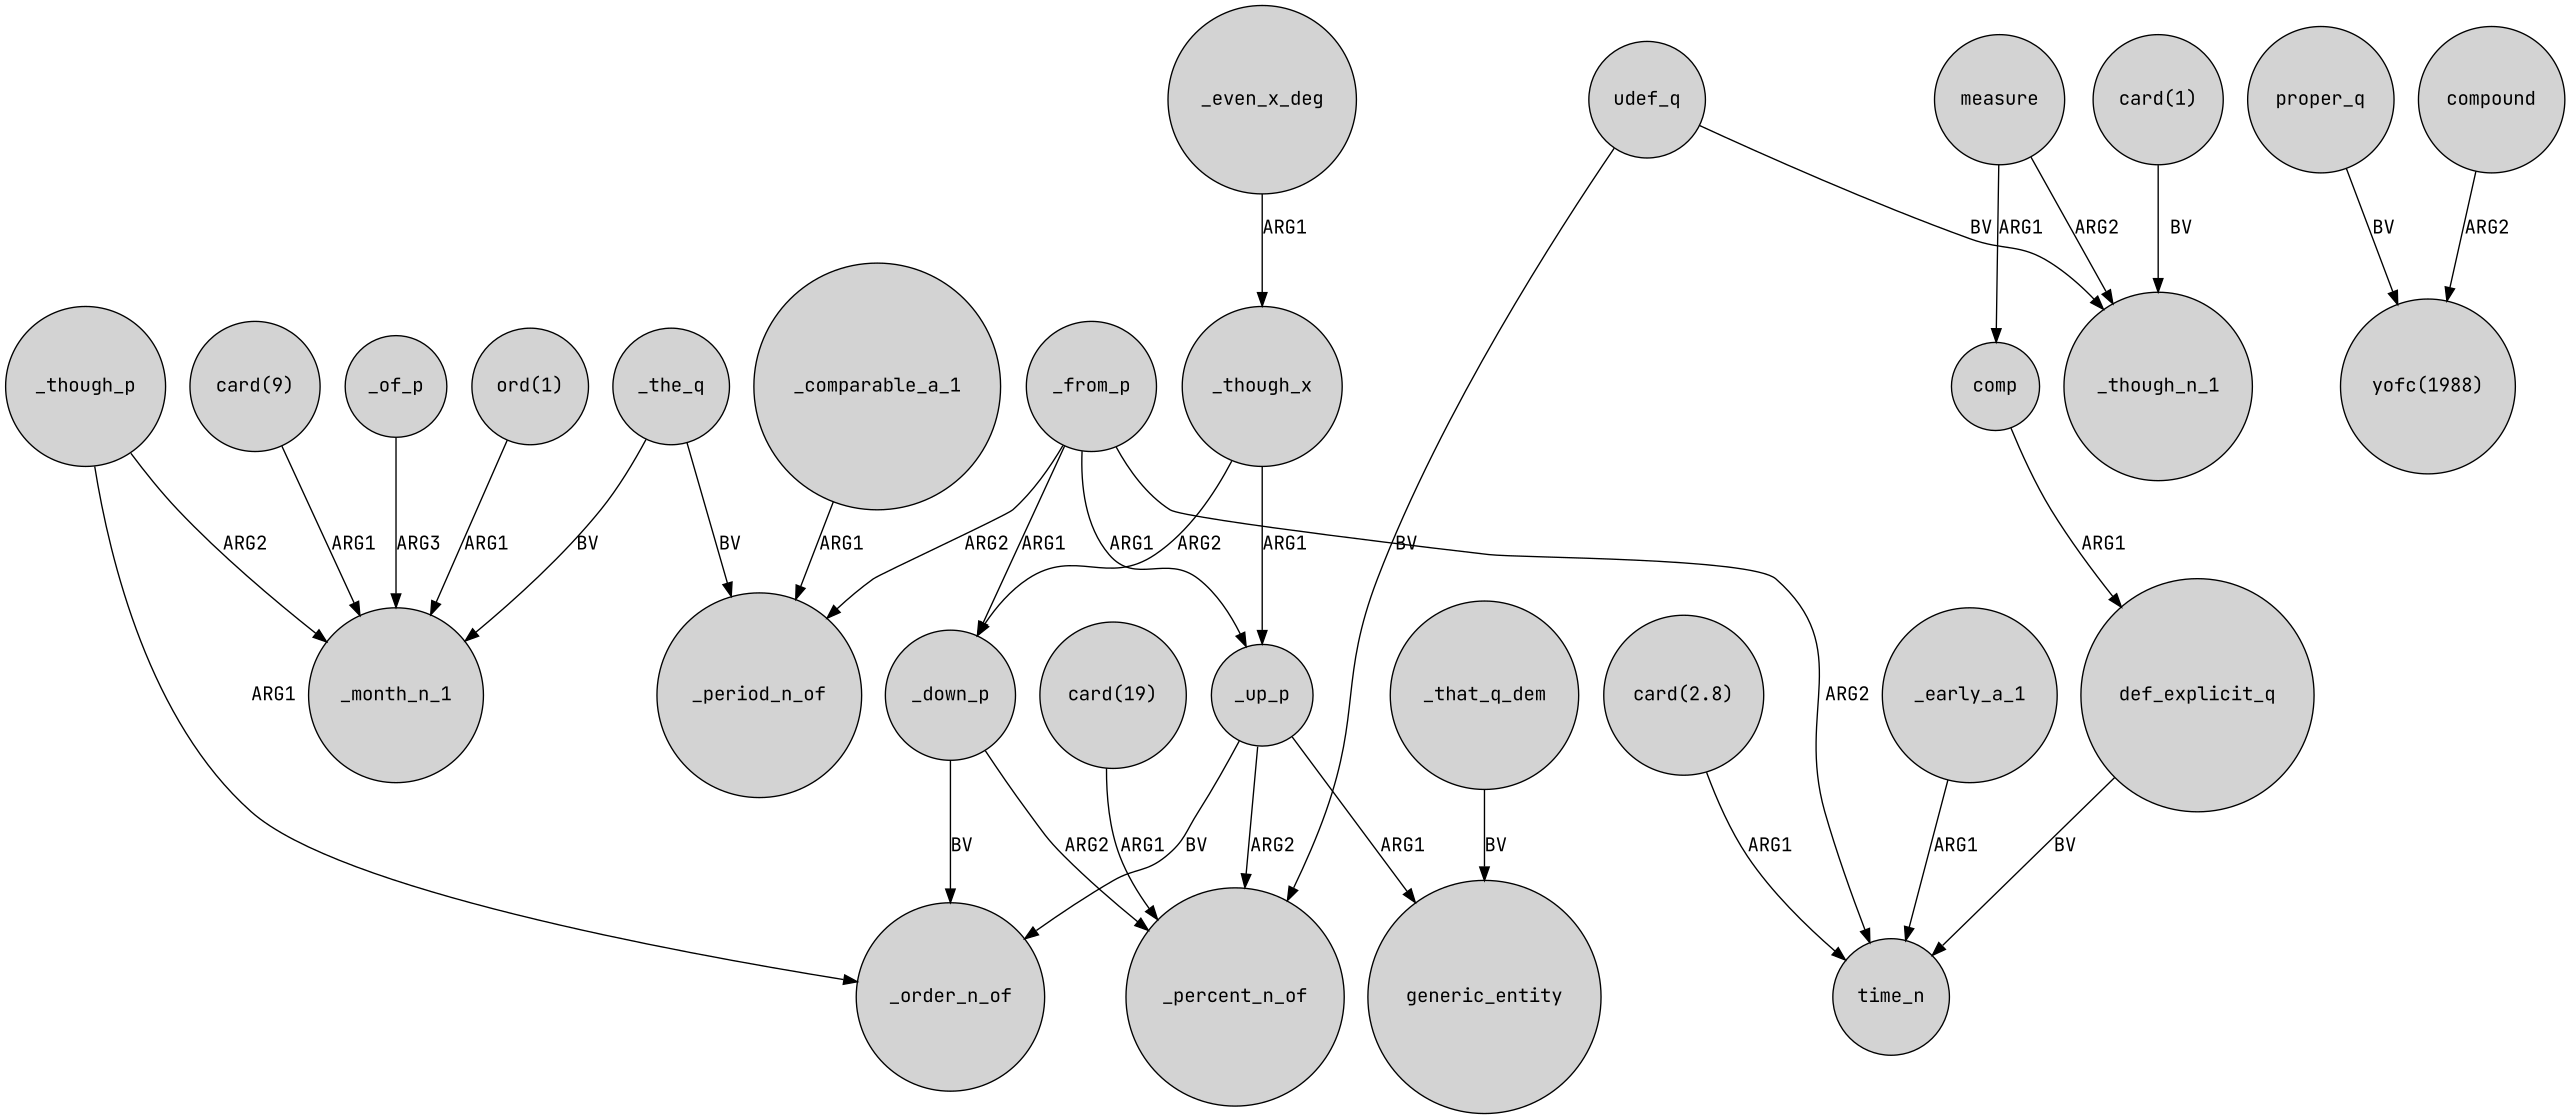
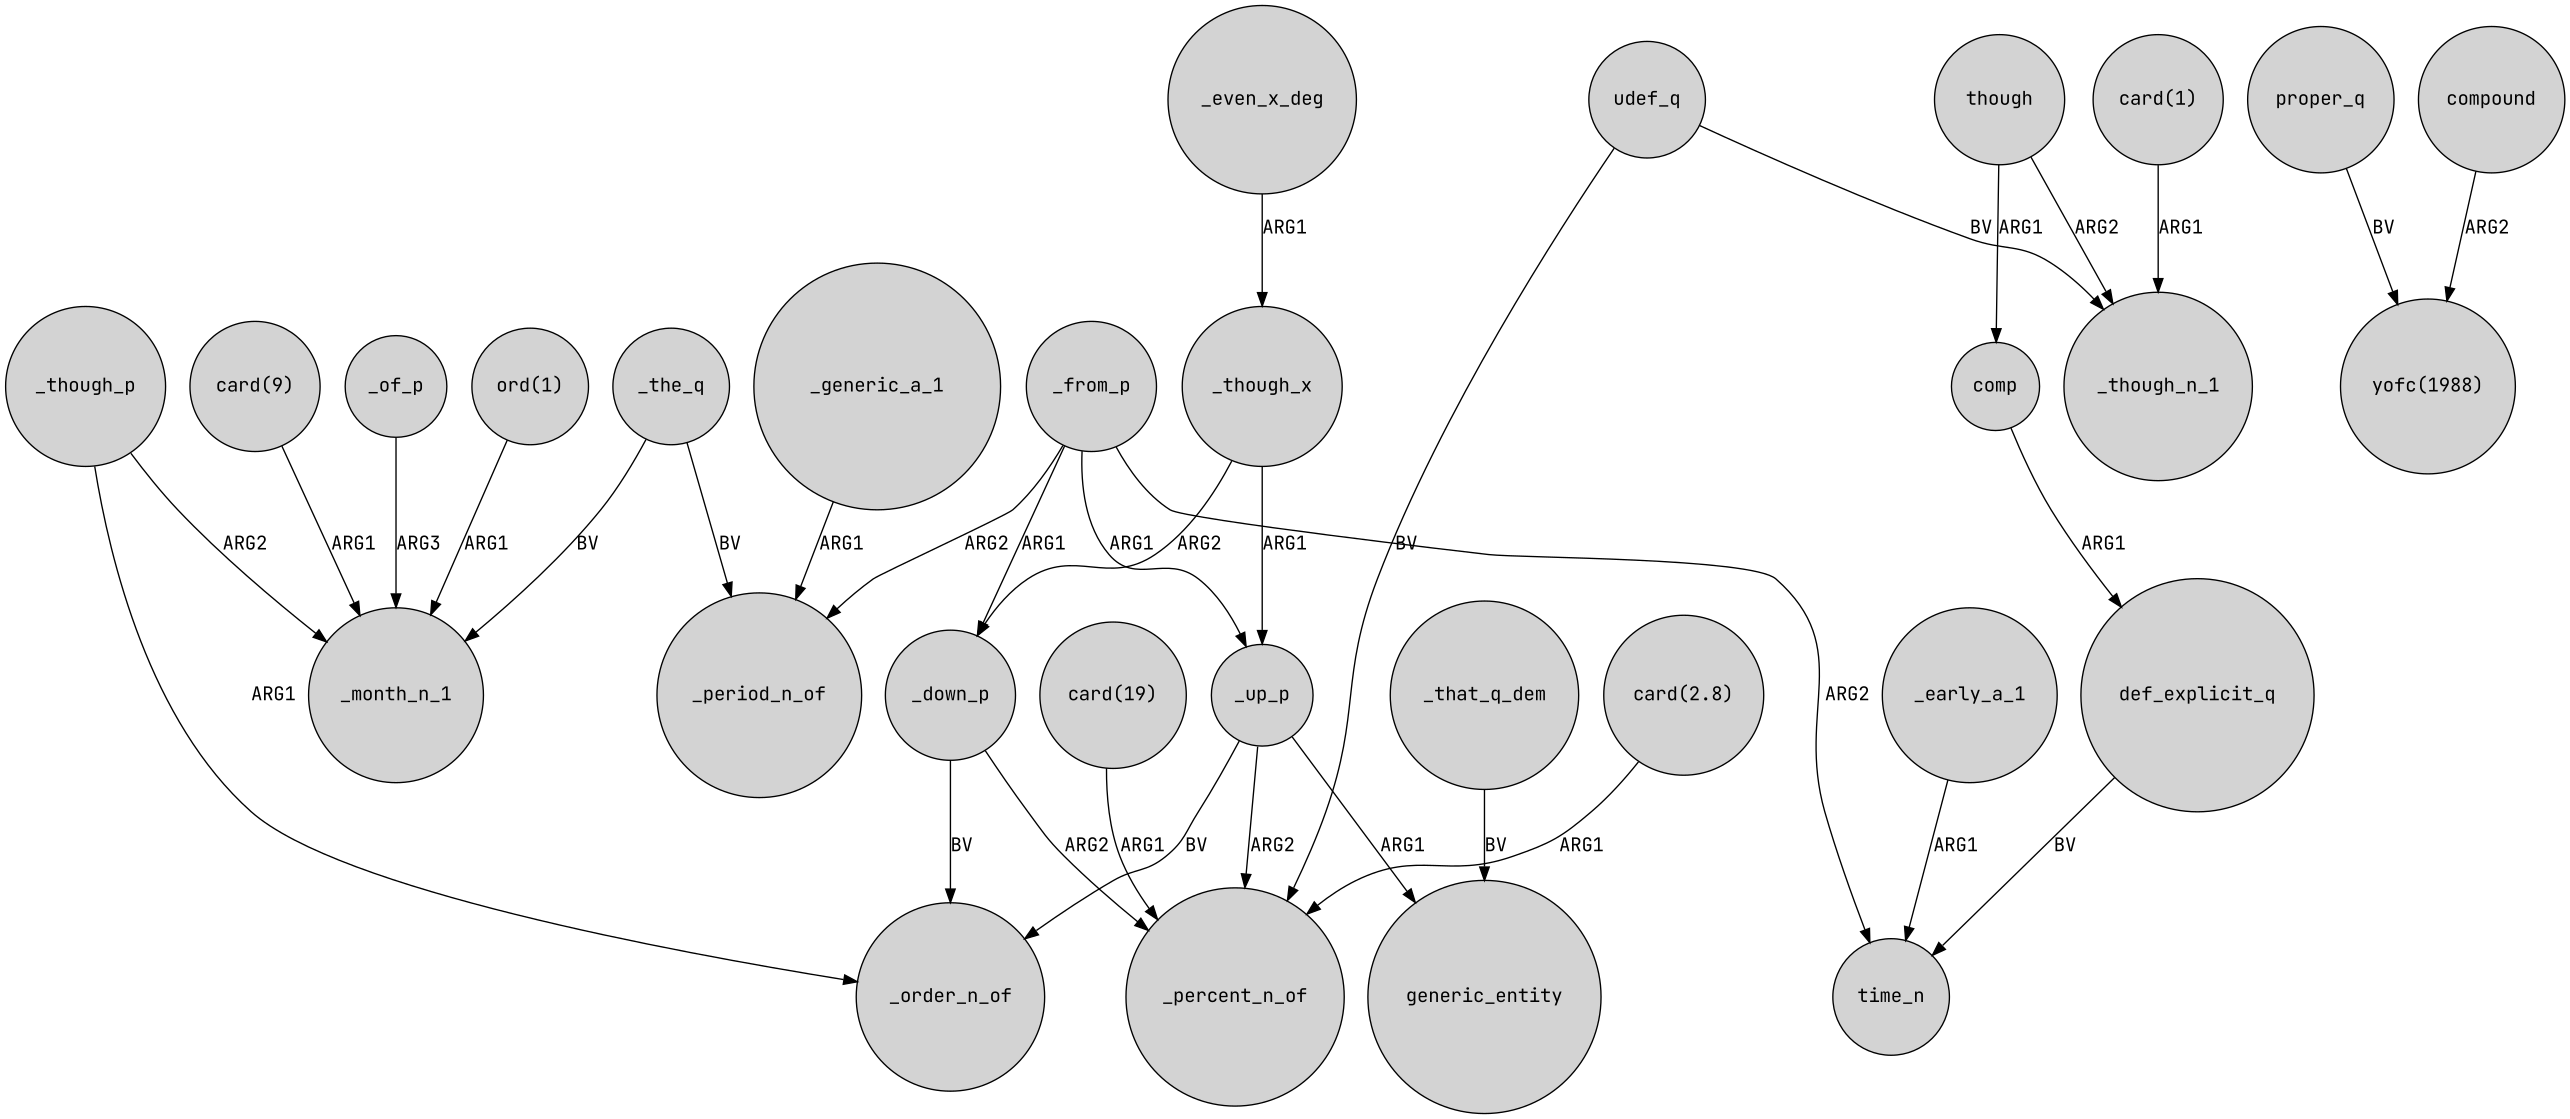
node "measure": label "measure" -> "though"
edge "card(1)" -> "_though_n_1": label "BV" -> "ARG1"
node "_comparable_a_1": label "_comparable_a_1" -> "_generic_a_1"
edge "card(2.8)" -> "time_n": now "card(2.8)" -> "_percent_n_of"
